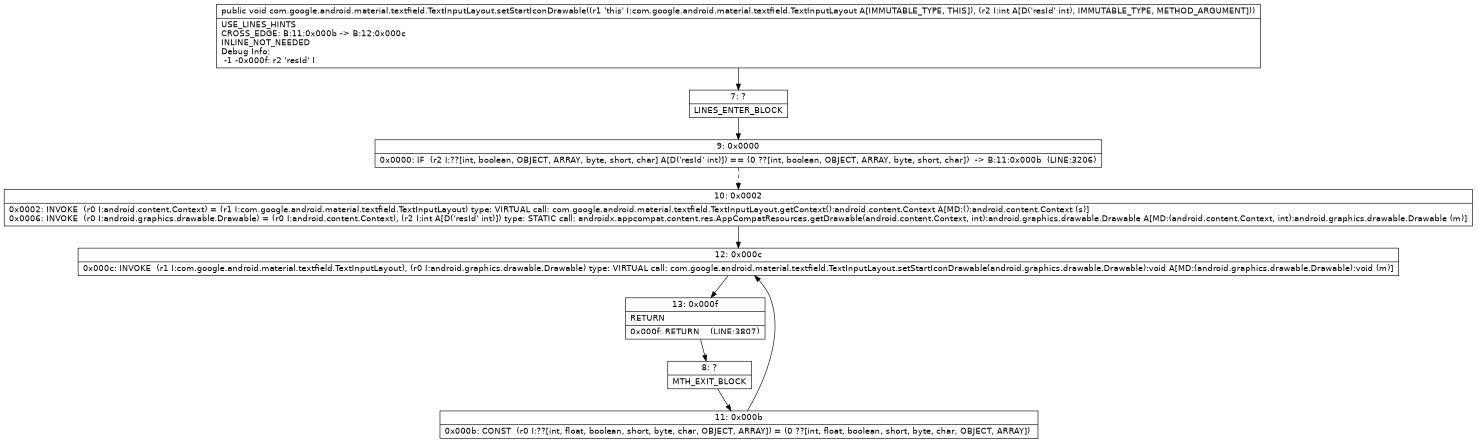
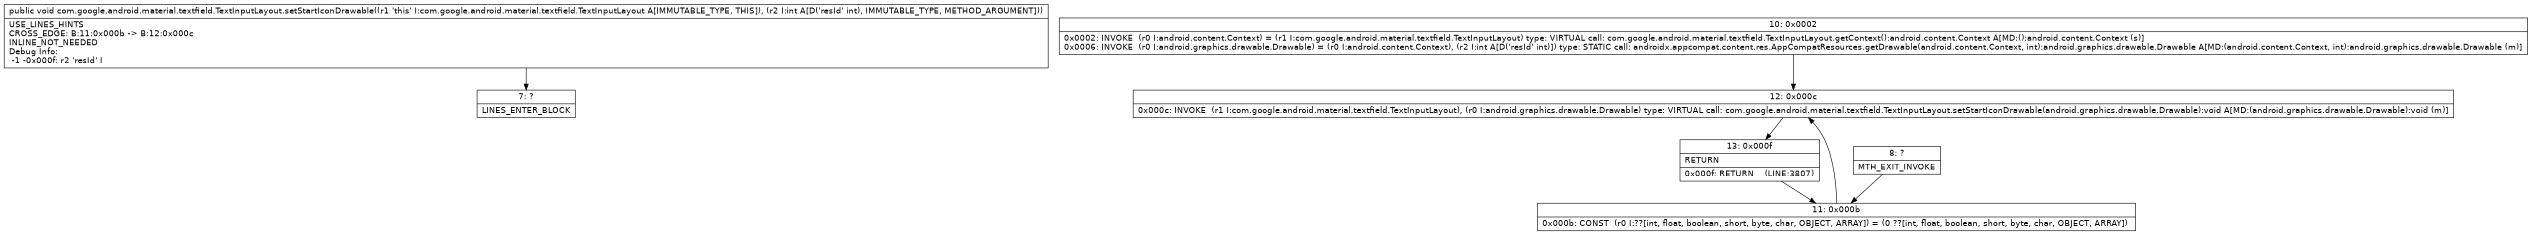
node "9: 0x0000": removed
edge "13: 0x000f" -> "8: ?": now "13: 0x000f" -> "11: 0x000b"
node "8: ?": text "MTH_EXIT_BLOCK" -> "MTH_EXIT_INVOKE"
